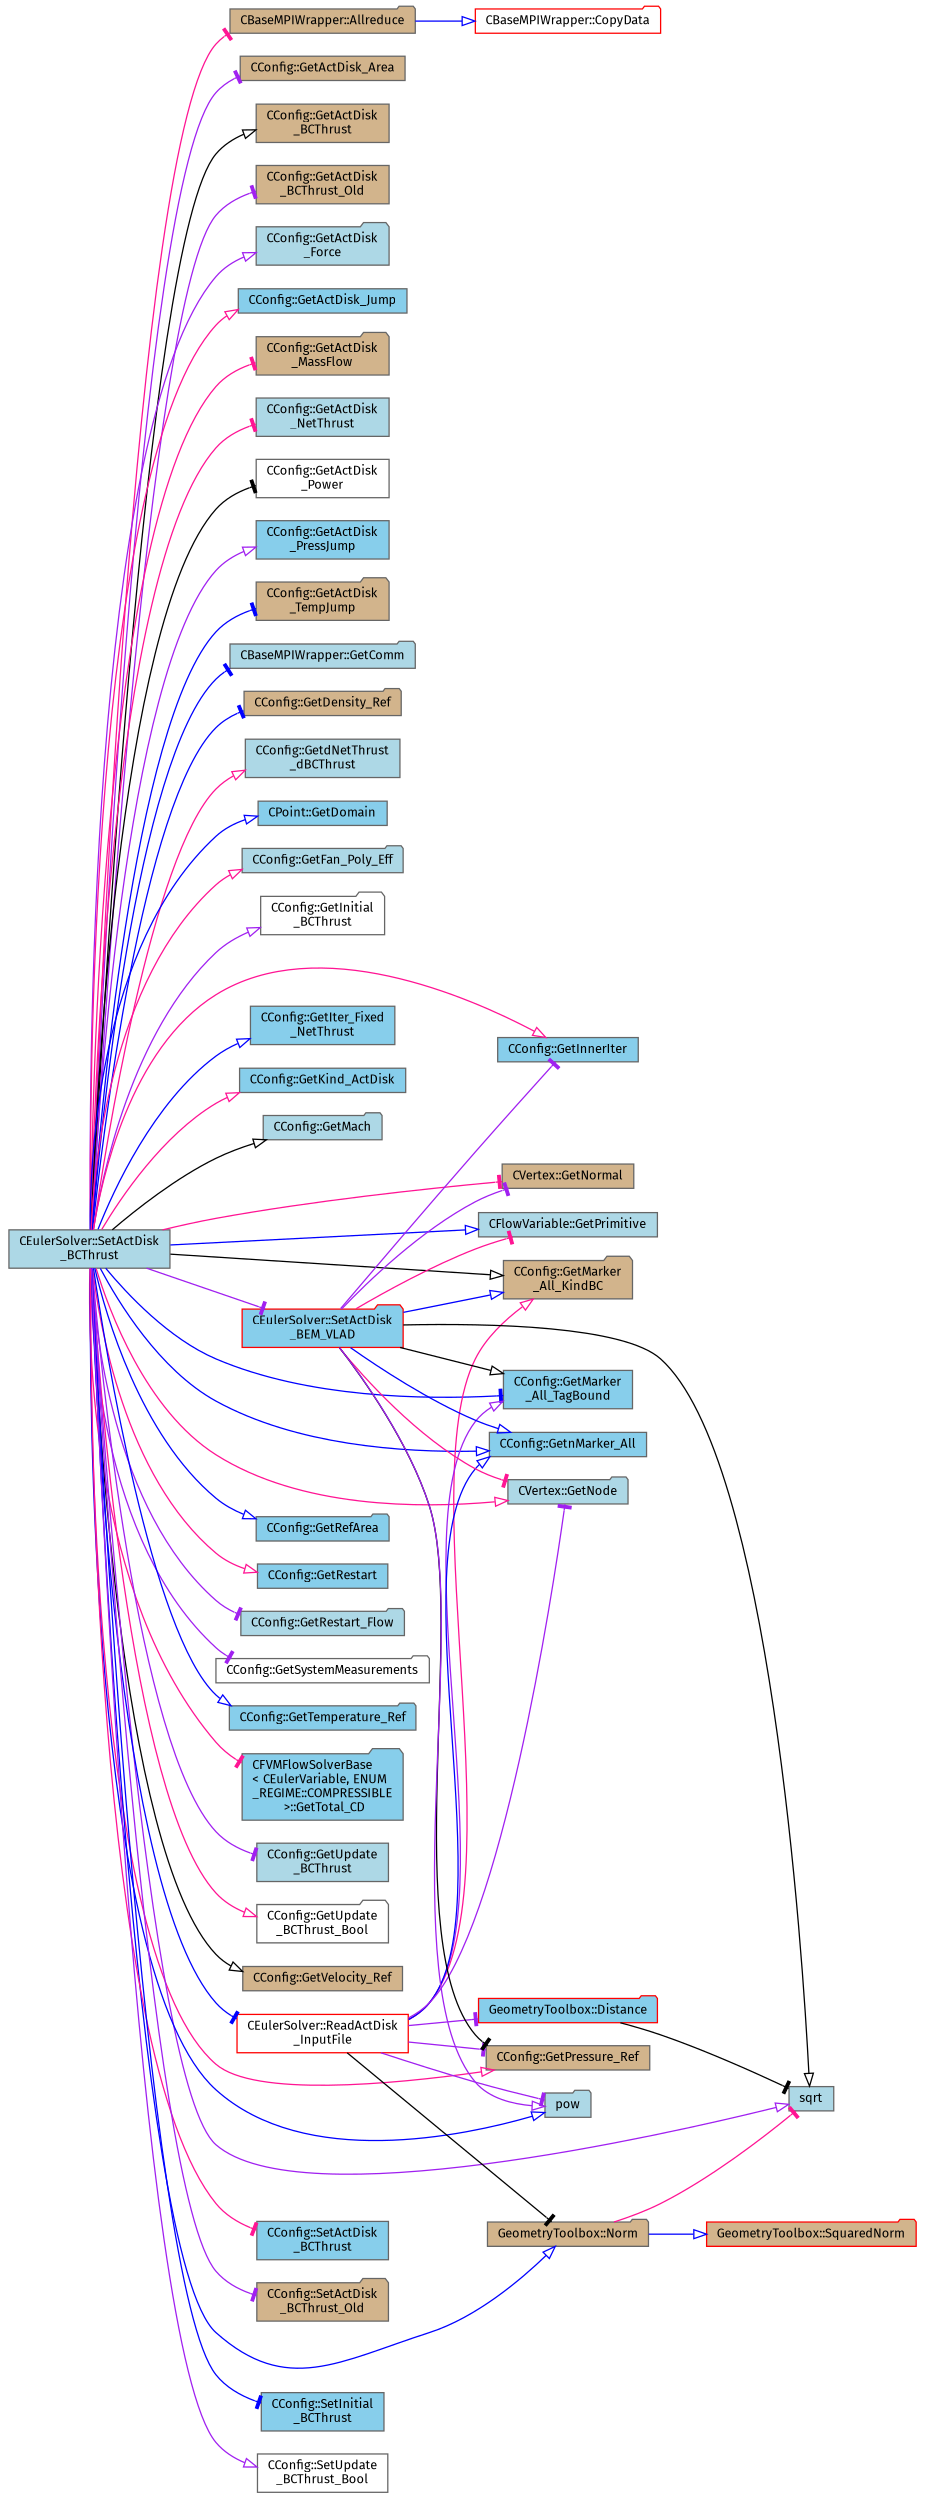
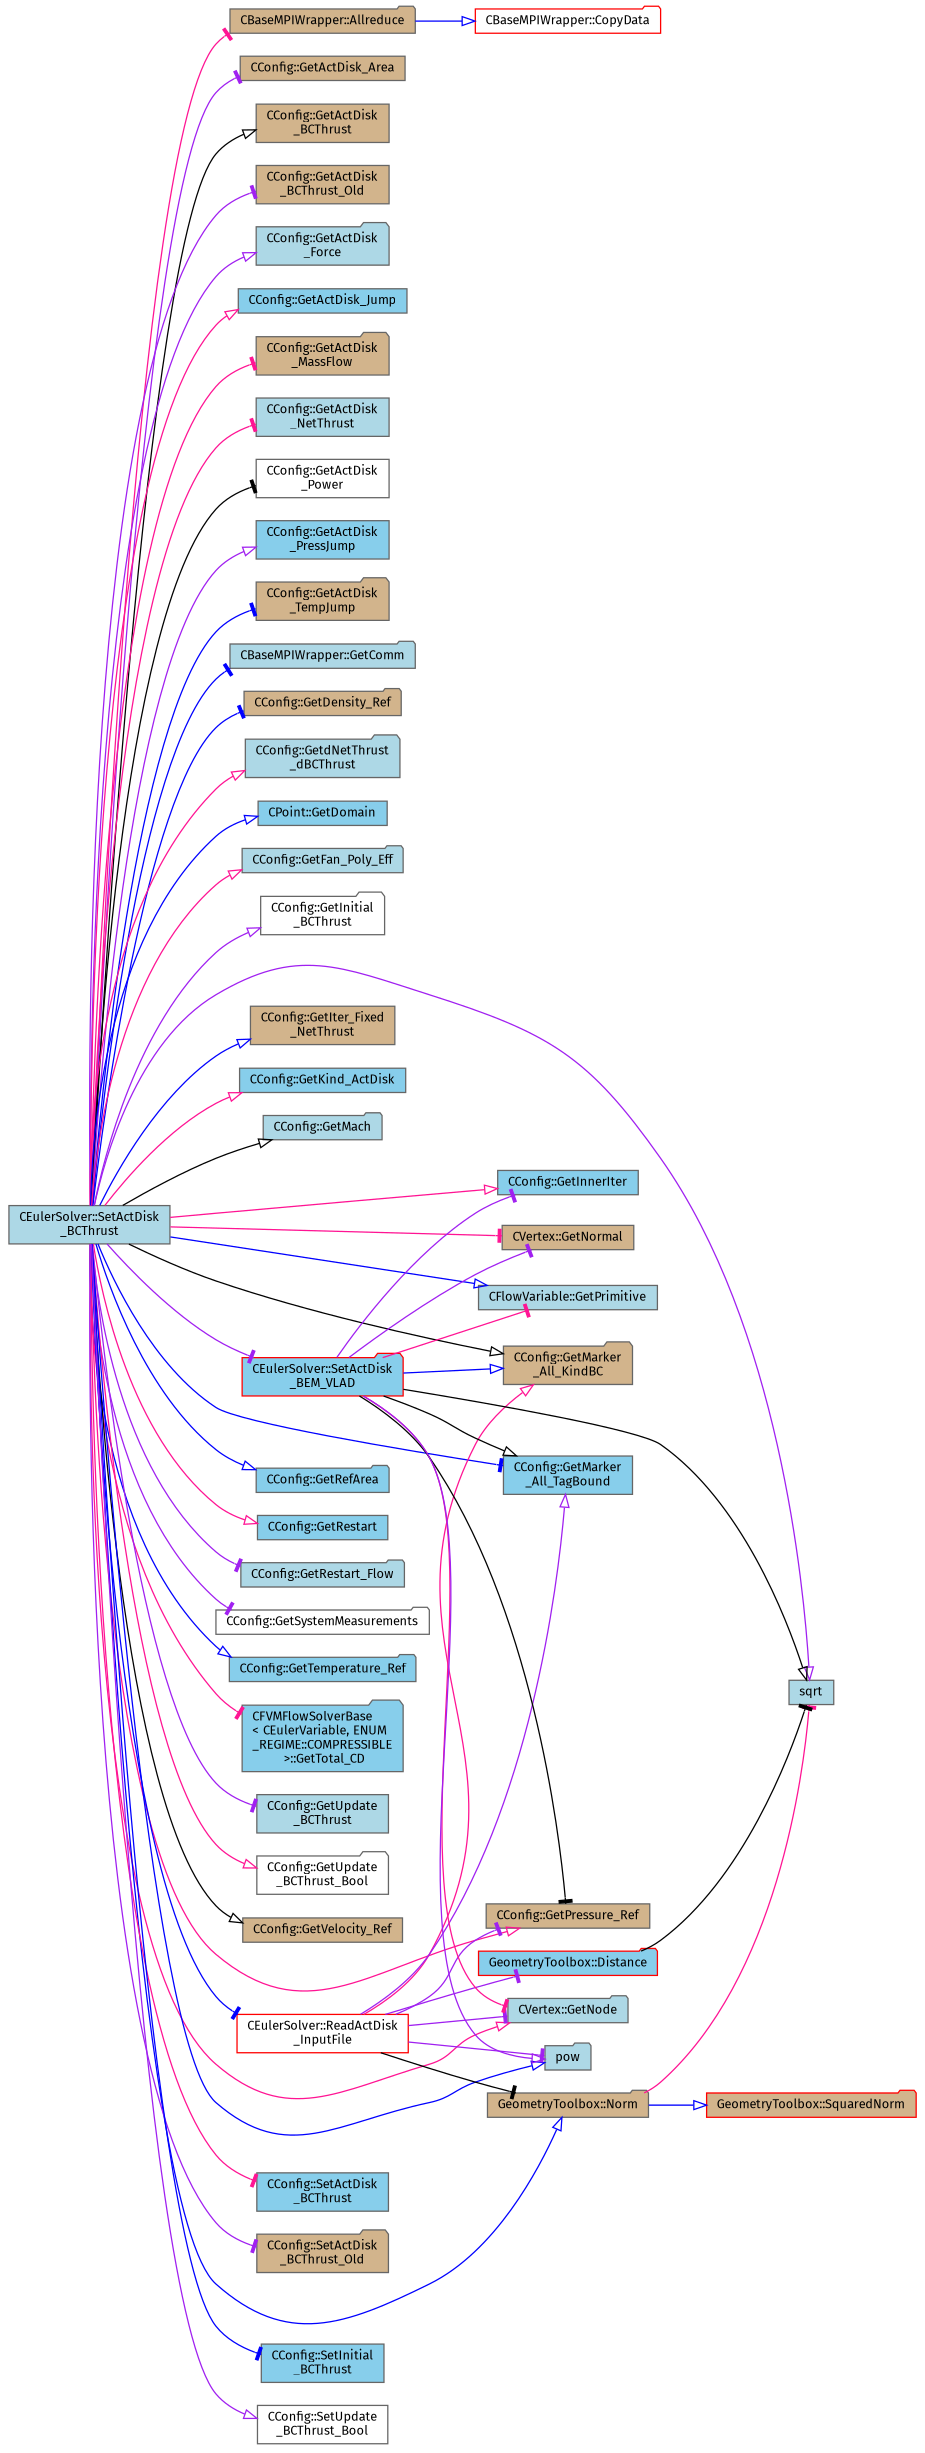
node "CConfig::GetdNetThrust _dBCThrust": shape box -> folder
node "CConfig::GetIter_Fixed _NetThrust": fillcolor skyblue -> tan
node "CConfig::GetnMarker_All": removed
